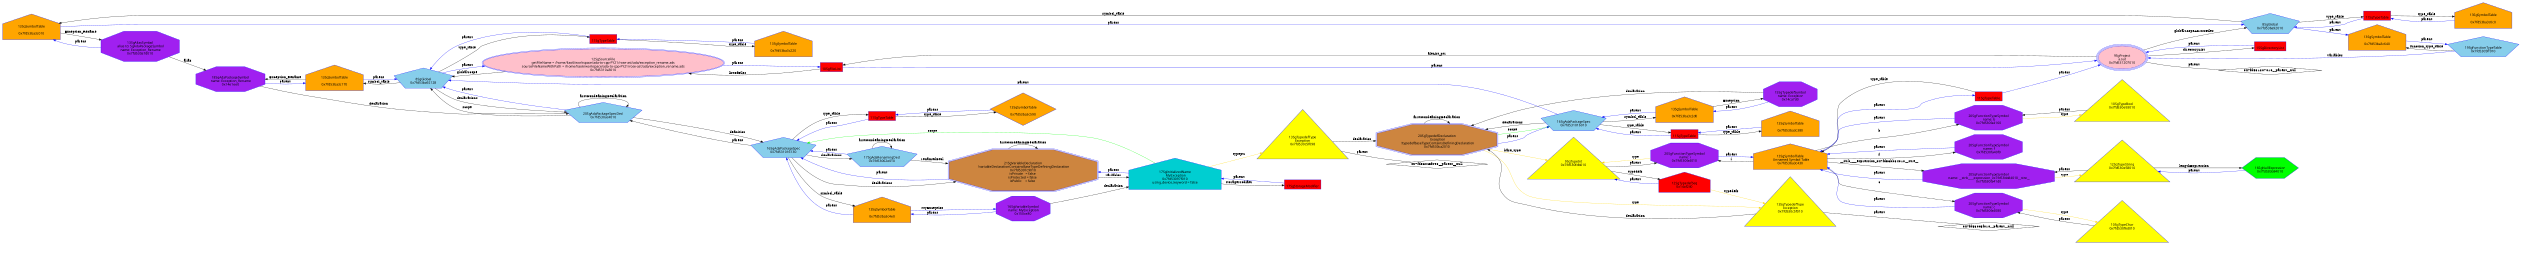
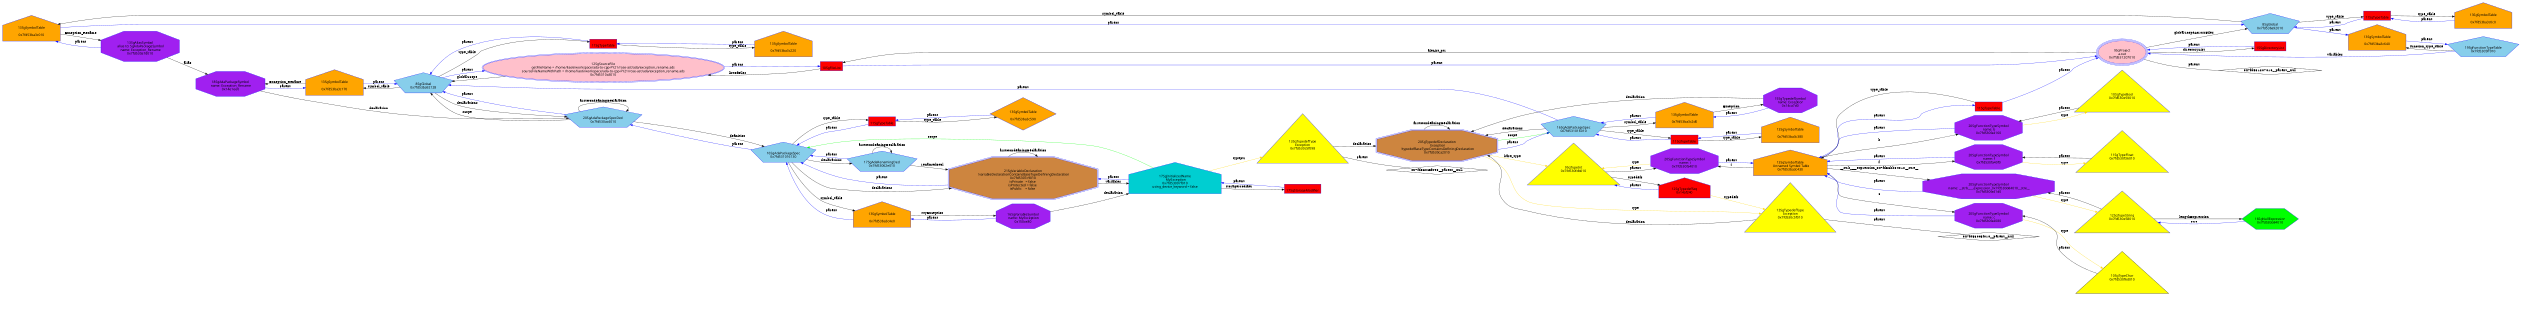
edge "16SgAdaPackageSpec 0x7fd531016130" -> "20SgAdaPackageSpecDecl 0x7fd530ac4010": color black -> blue
node "11SgTypeFloat 0x7fd530f36010": added
edge "16SgNullExpression 0x7fd53bb84010" -> "12SgTypeString 0x7fd530e58010": label "parent" -> "stre"
edge "13SgSymbolTable 0x7fd53ba3c4e0" -> "16SgVariableSymbol name: MyException 0x150ce80": color blue -> black
node "10SgTypeChar 0x7fd530f6d010": color blue -> black
